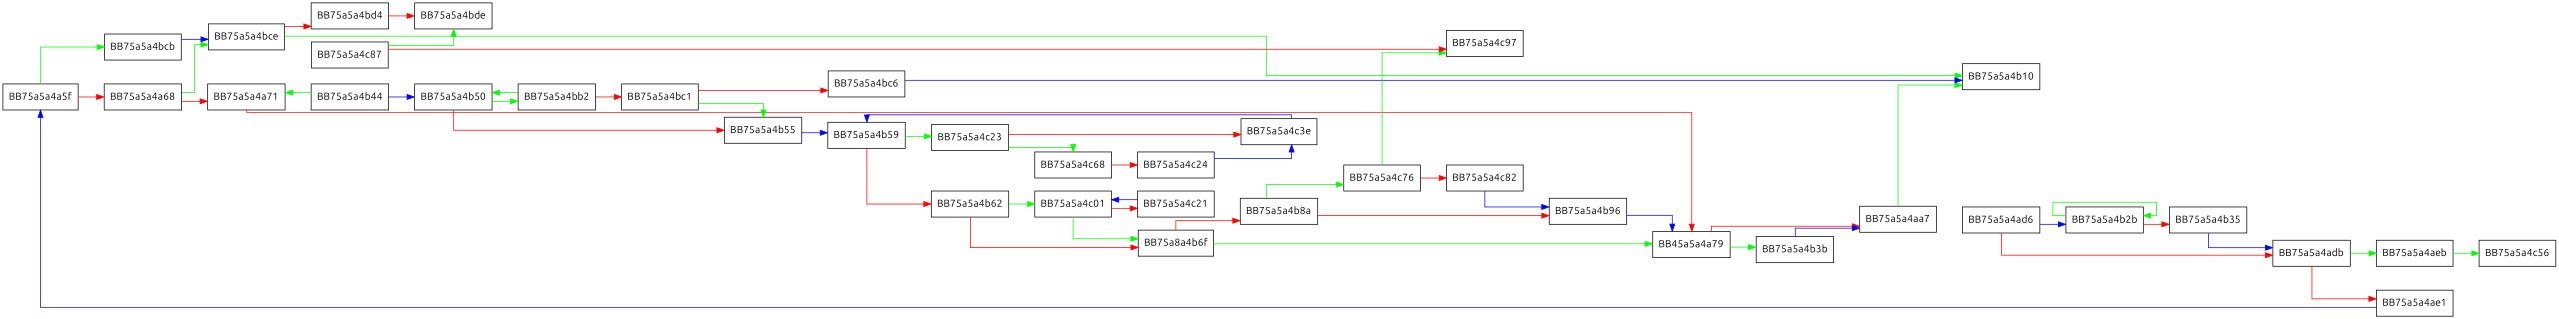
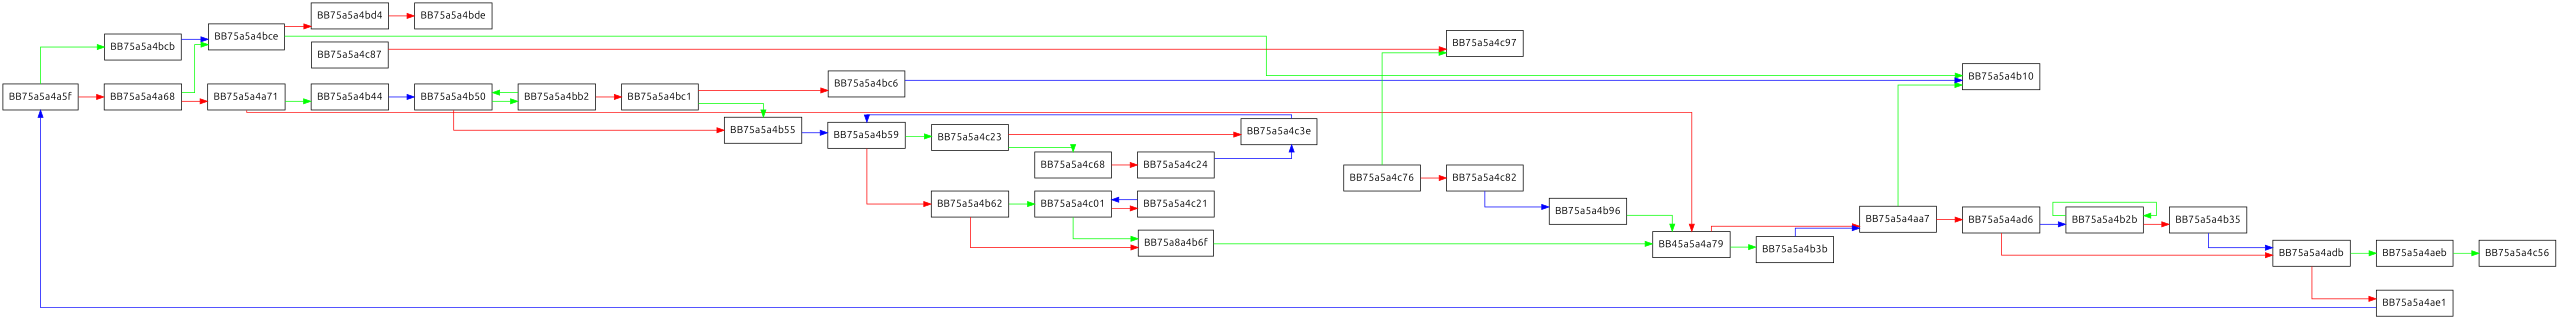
edge "BB75a5a4c87" -> "BB75a5a4bde": removed
edge "BB75a5a4b44" -> "BB75a5a4a71": reversed
node "BB75a5a4b8a": removed
edge "BB75a5a4b96" -> "BB45a5a4a79": color blue -> green
edge "BB75a5a4aa7" -> "BB75a5a4ad6": added
